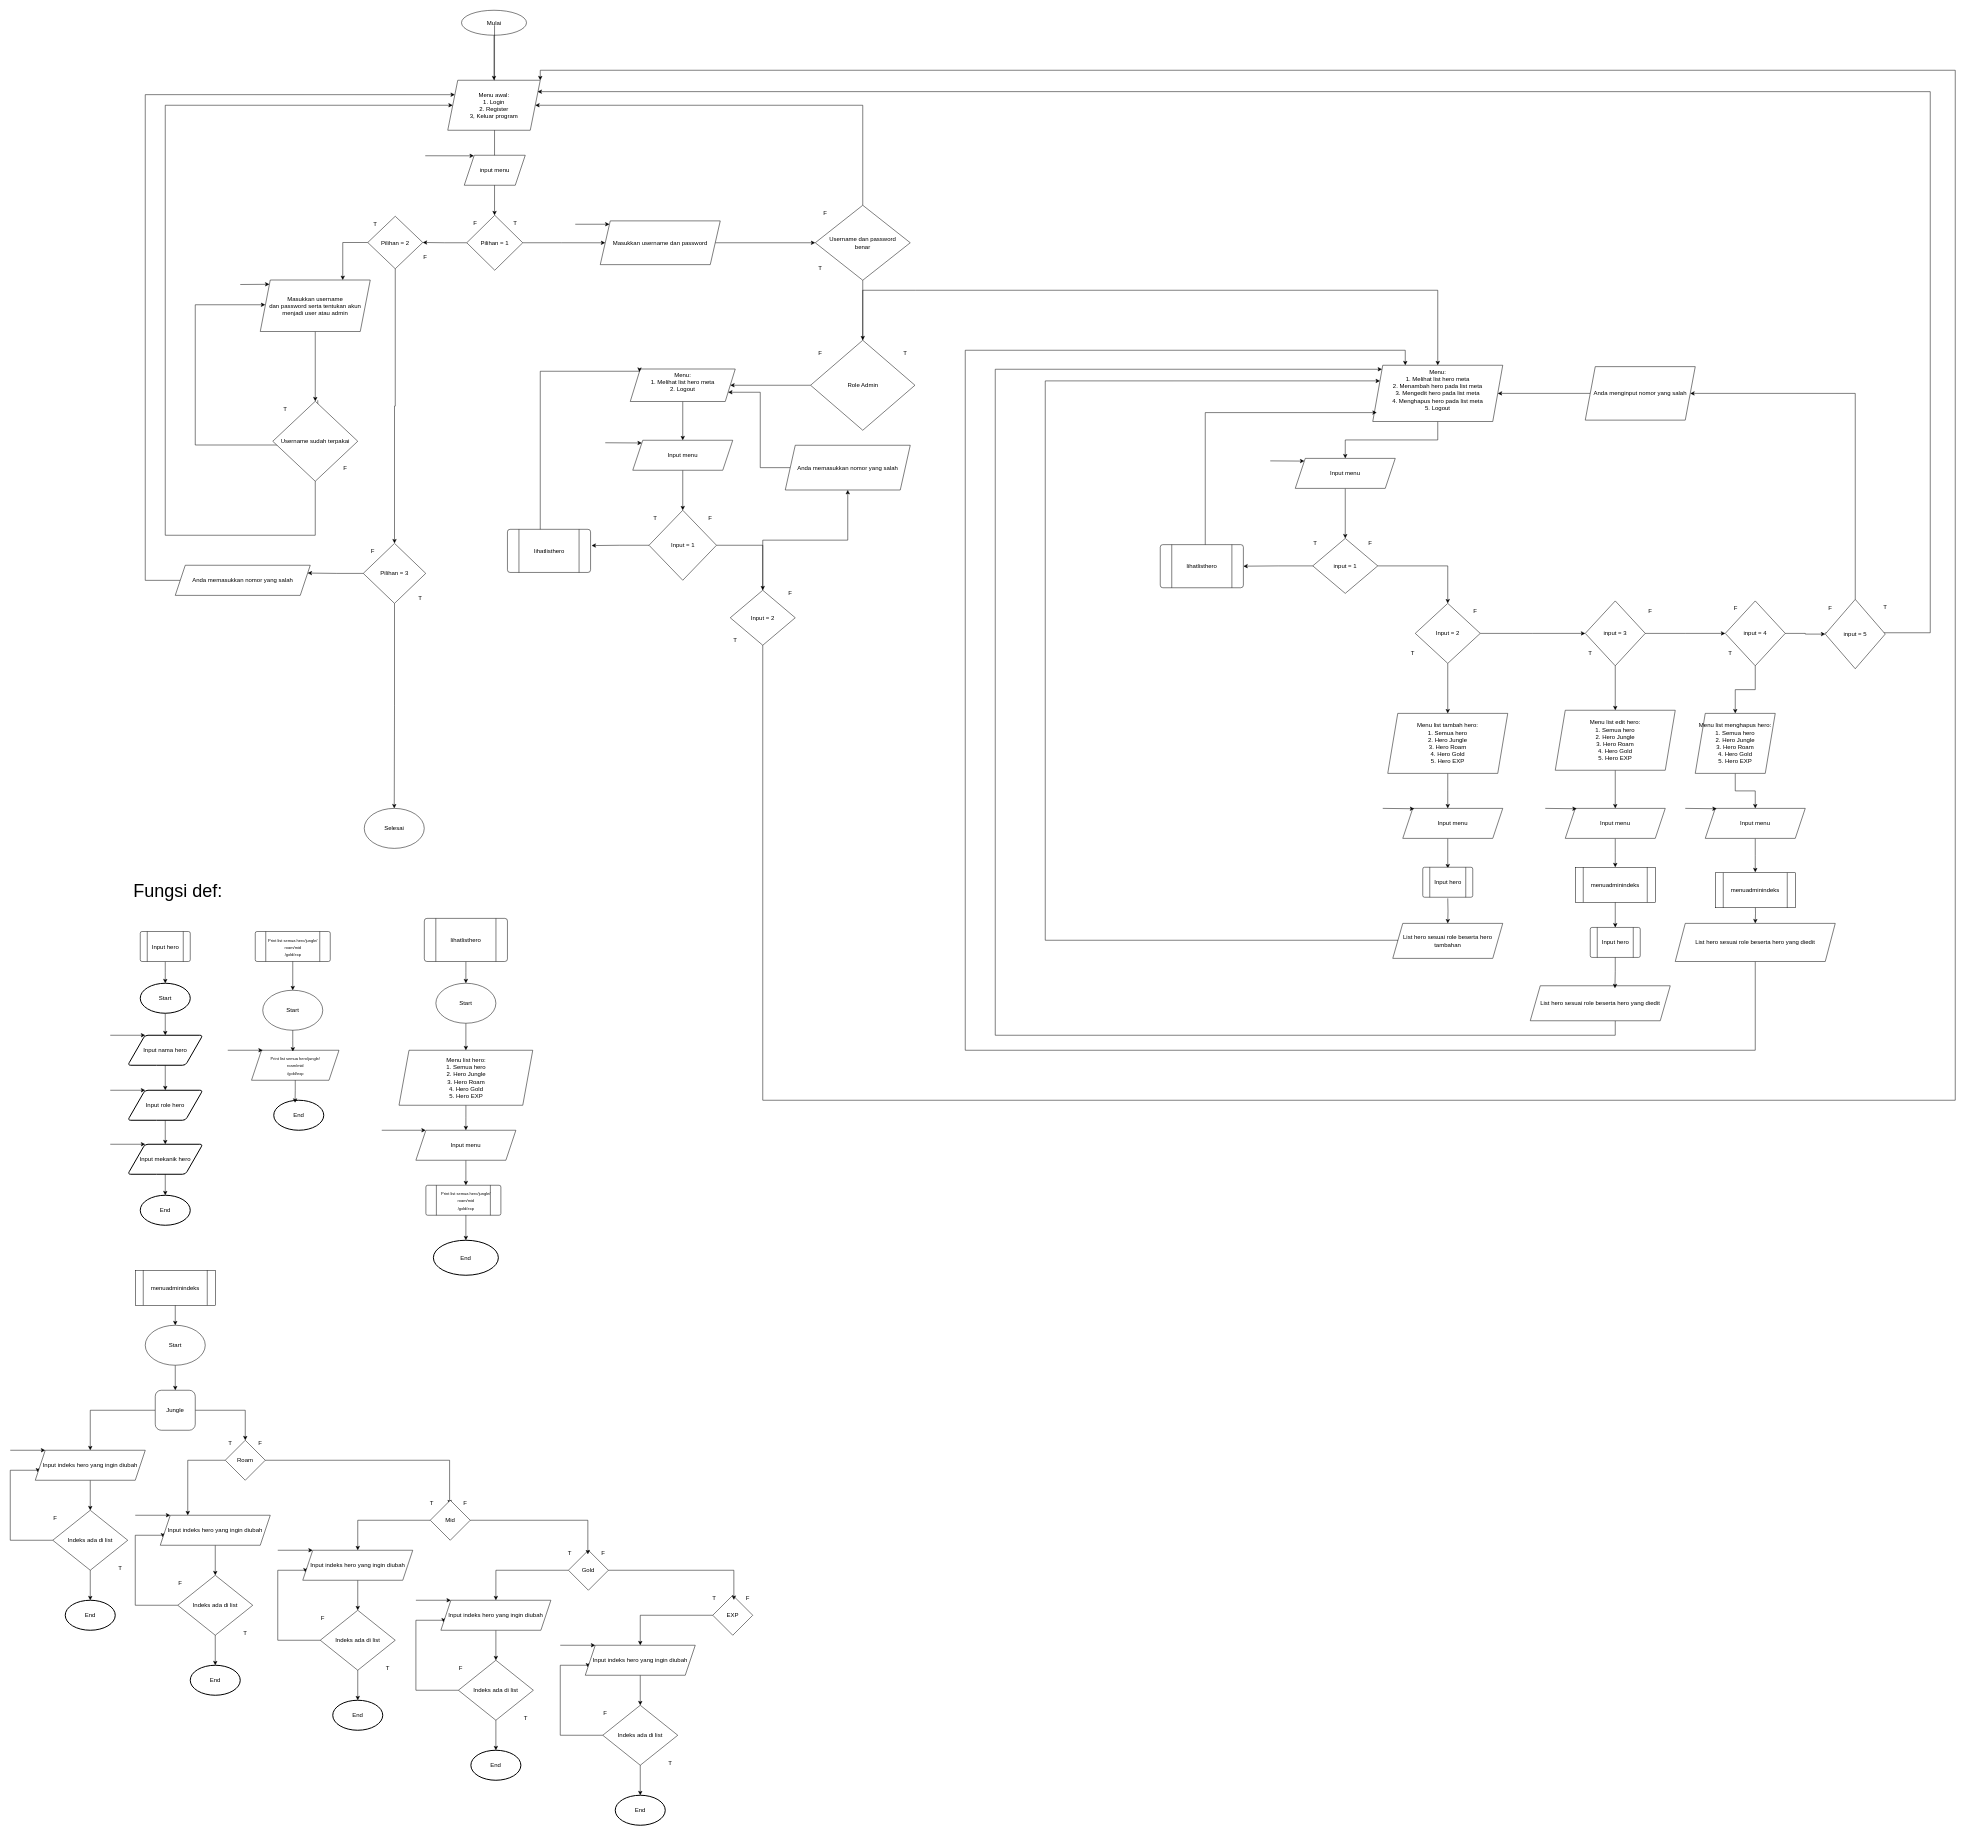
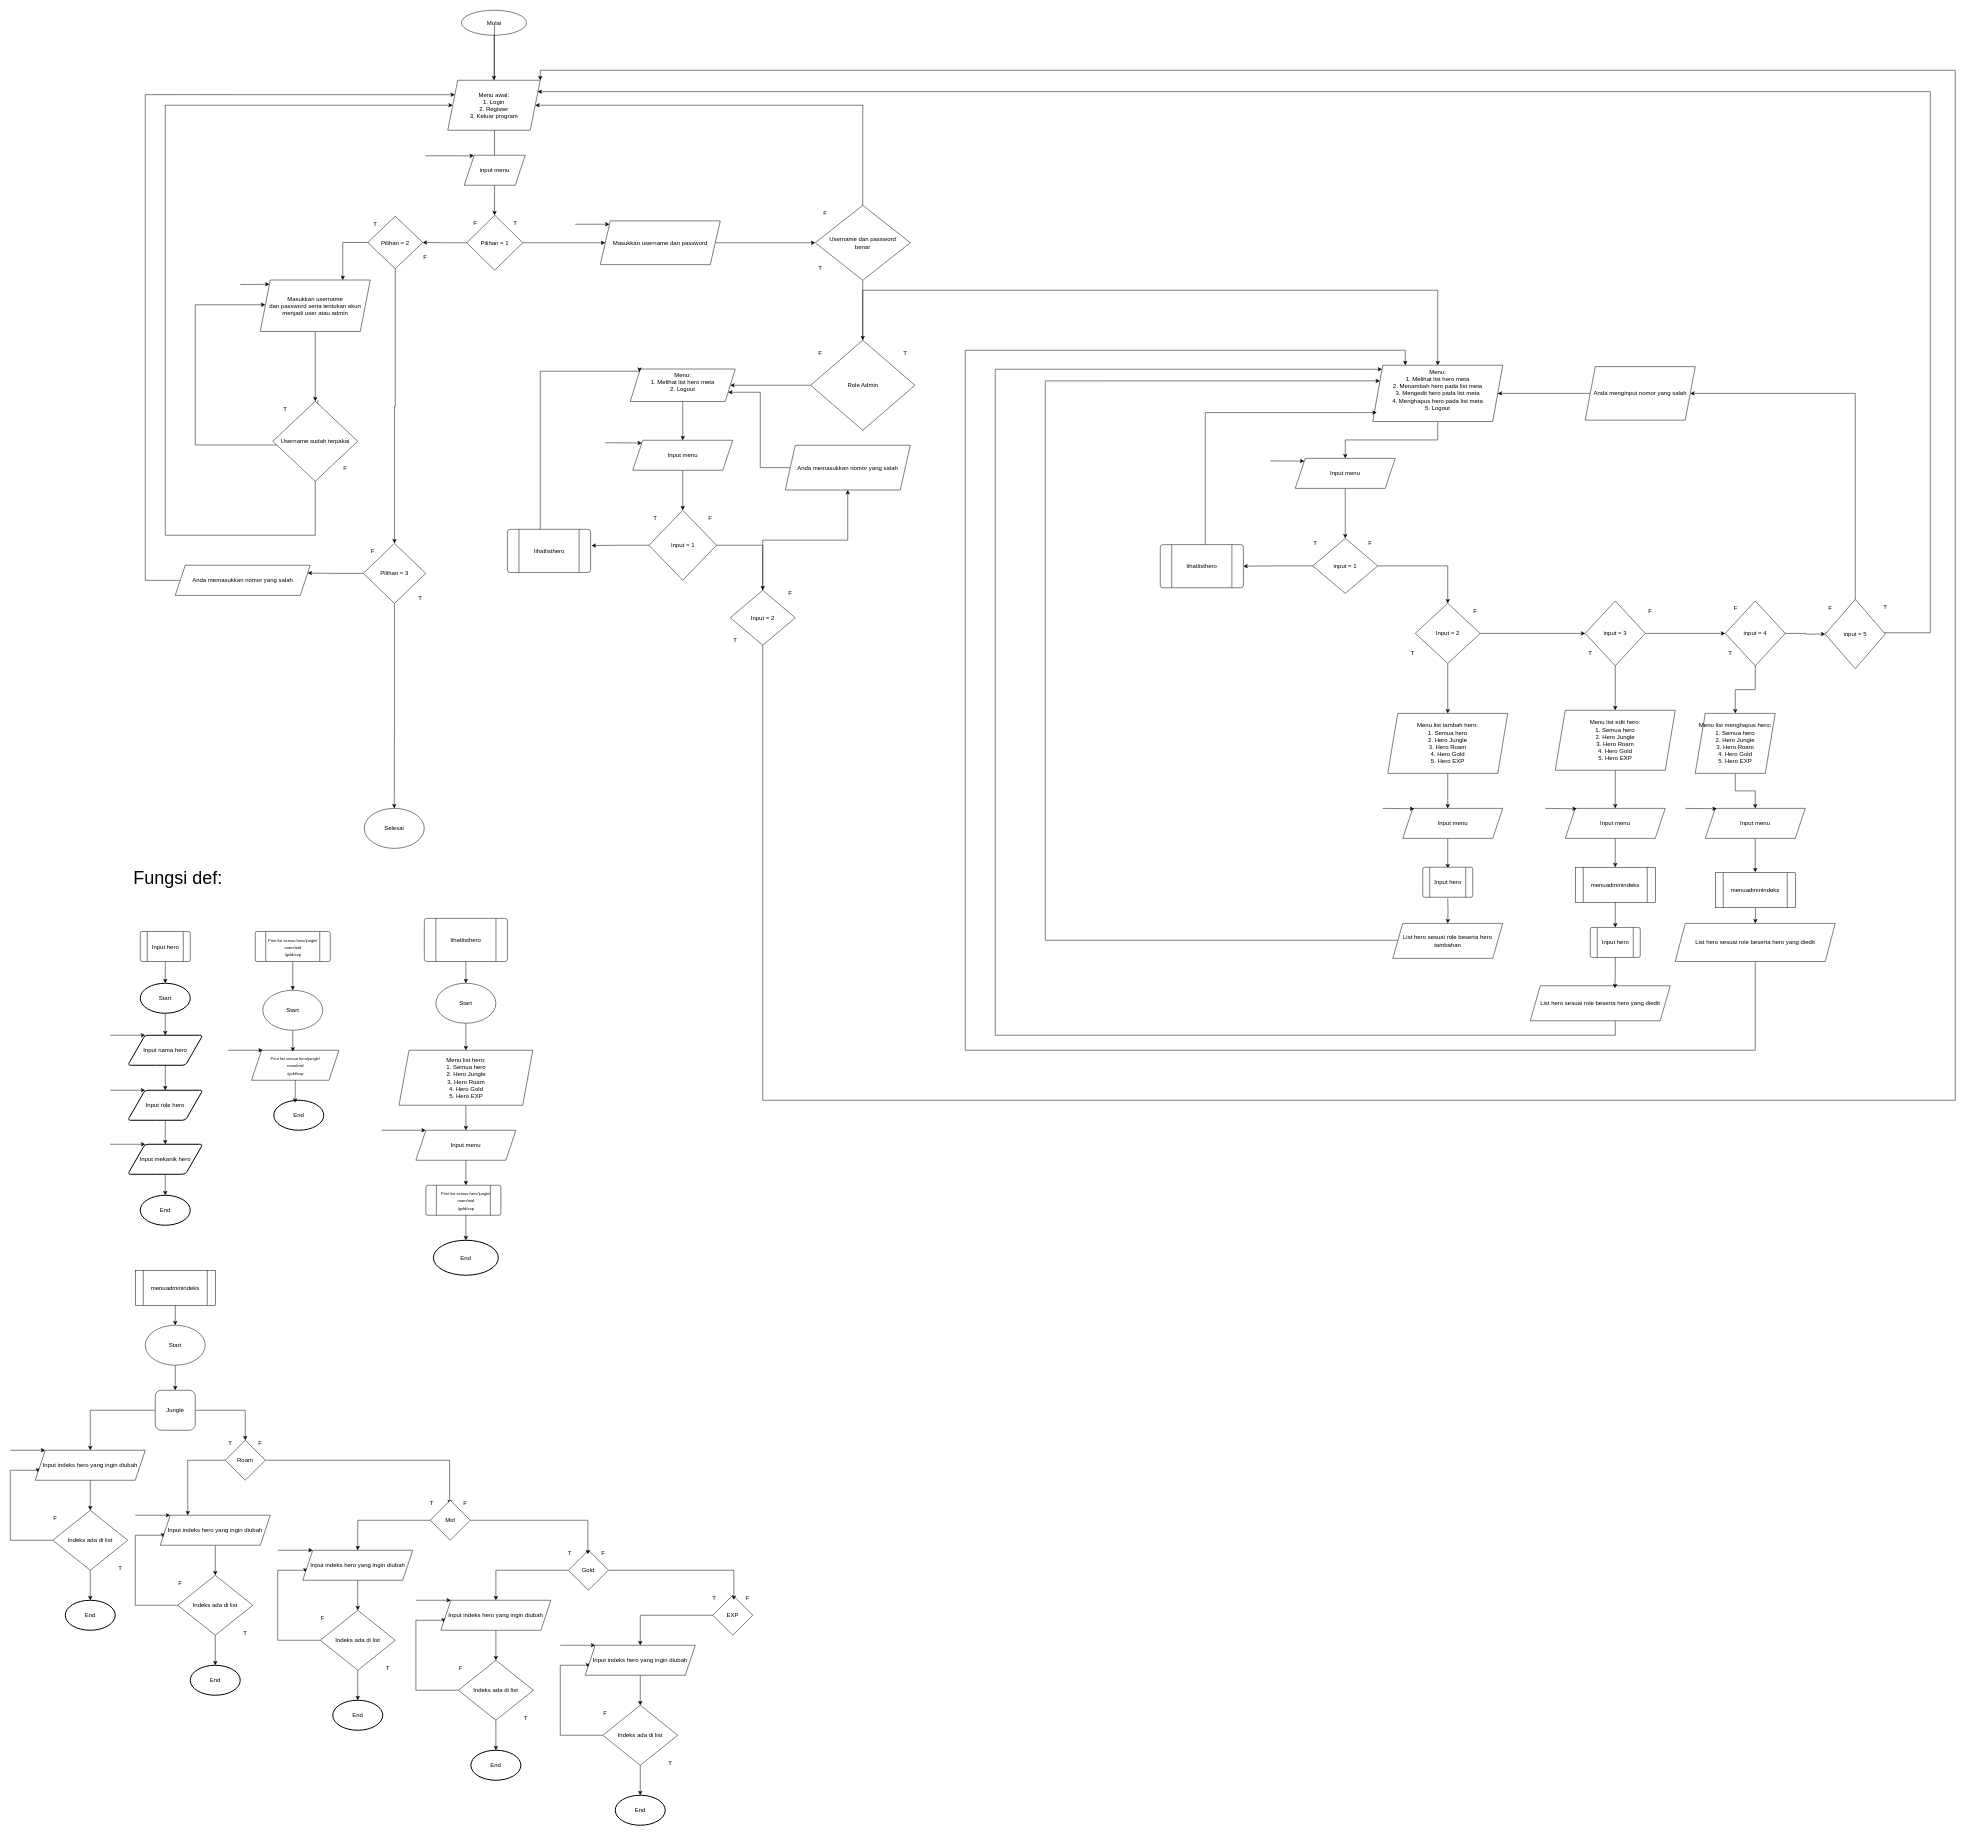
node "Fungsi def:": moved (178, 890) -> (178, 878)
